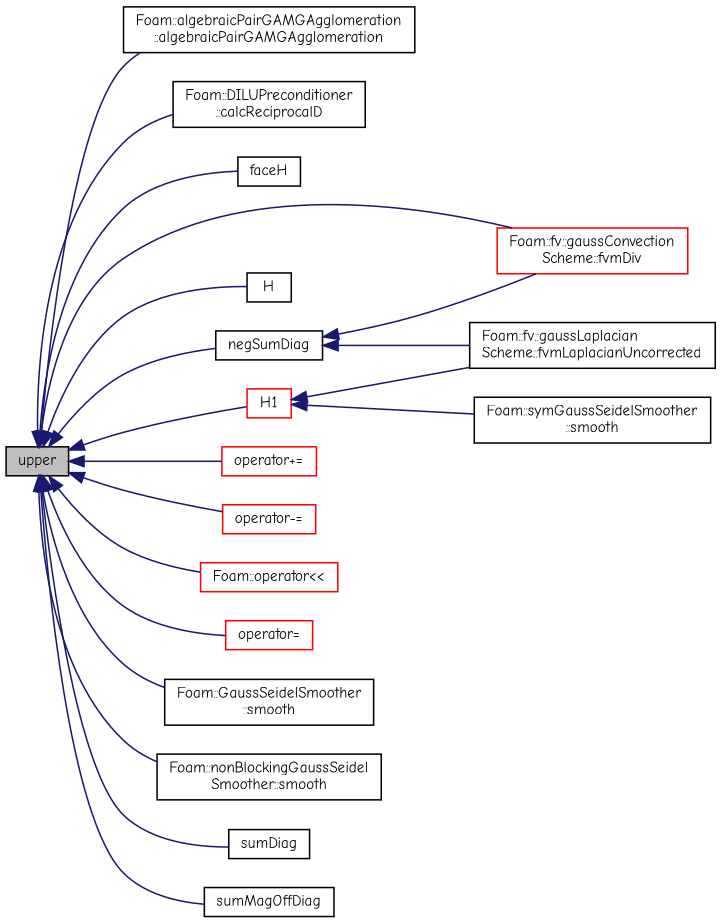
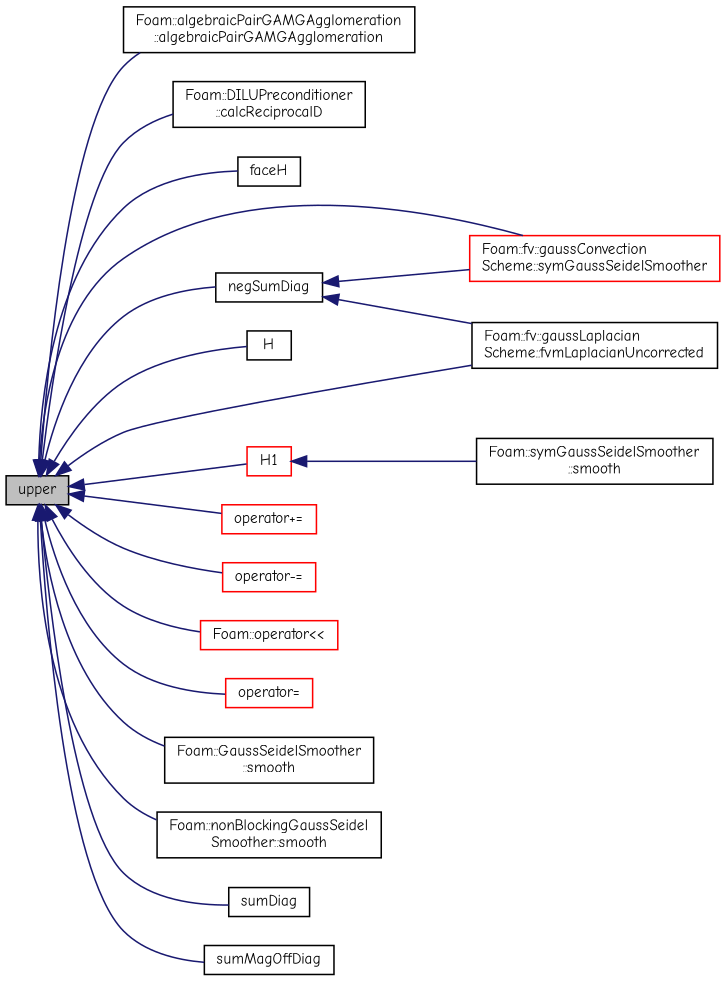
node "Foam::fv::gaussConvection Scheme::fvmDiv": label "Foam::fv::gaussConvection Scheme::fvmDiv" -> "Foam::fv::gaussConvection Scheme::symGaussSeidelSmoother"
edge "Foam::fv::gaussLaplacian Scheme::fvmLaplacianUncorrected" -> "H1": now "Foam::fv::gaussLaplacian Scheme::fvmLaplacianUncorrected" -> "upper"
